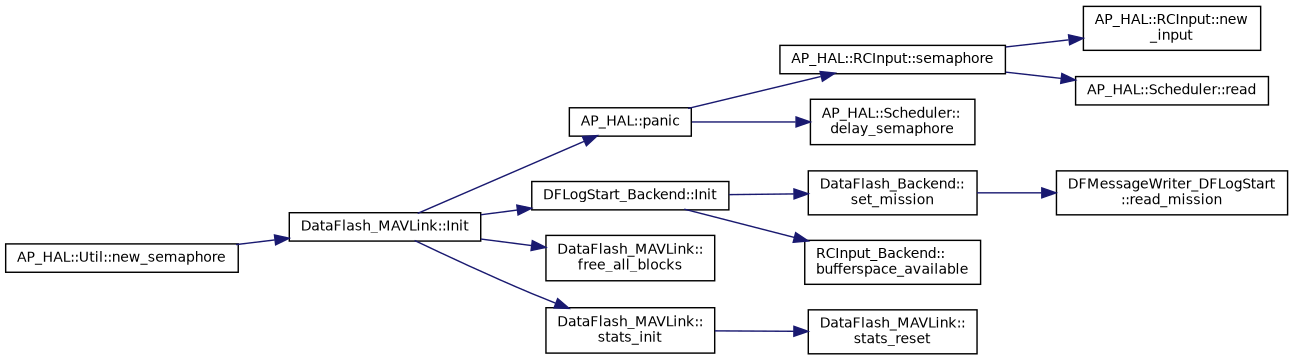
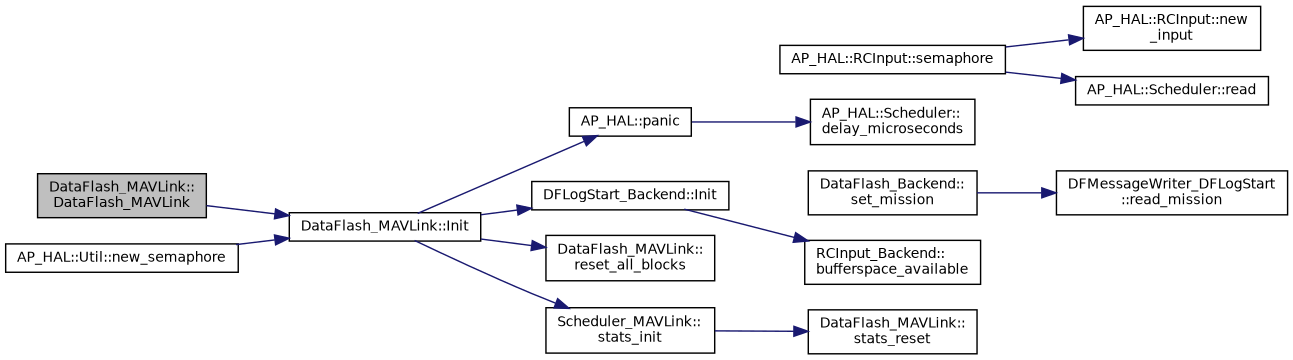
edge "AP_HAL::panic" -> "AP_HAL::RCInput::semaphore": removed
node "AP_HAL::Scheduler:: delay_semaphore": label "AP_HAL::Scheduler:: delay_semaphore" -> "AP_HAL::Scheduler:: delay_microseconds"
edge "DFLogStart_Backend::Init" -> "DataFlash_Backend:: set_mission": removed
node "DataFlash_MAVLink:: DataFlash_MAVLink": added
node "DataFlash_MAVLink:: free_all_blocks": label "DataFlash_MAVLink:: free_all_blocks" -> "DataFlash_MAVLink:: reset_all_blocks"
node "DataFlash_MAVLink:: stats_init": label "DataFlash_MAVLink:: stats_init" -> "Scheduler_MAVLink:: stats_init"
